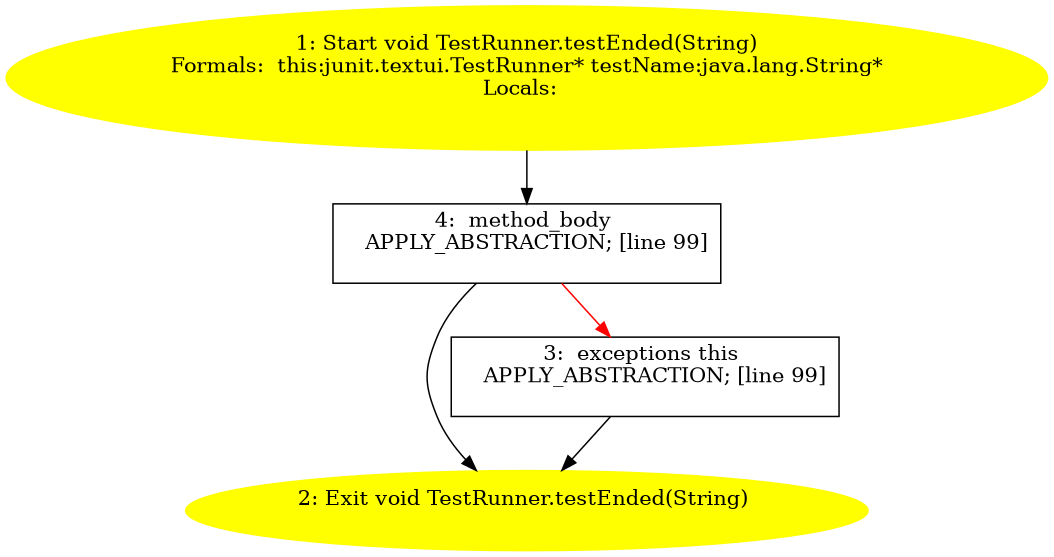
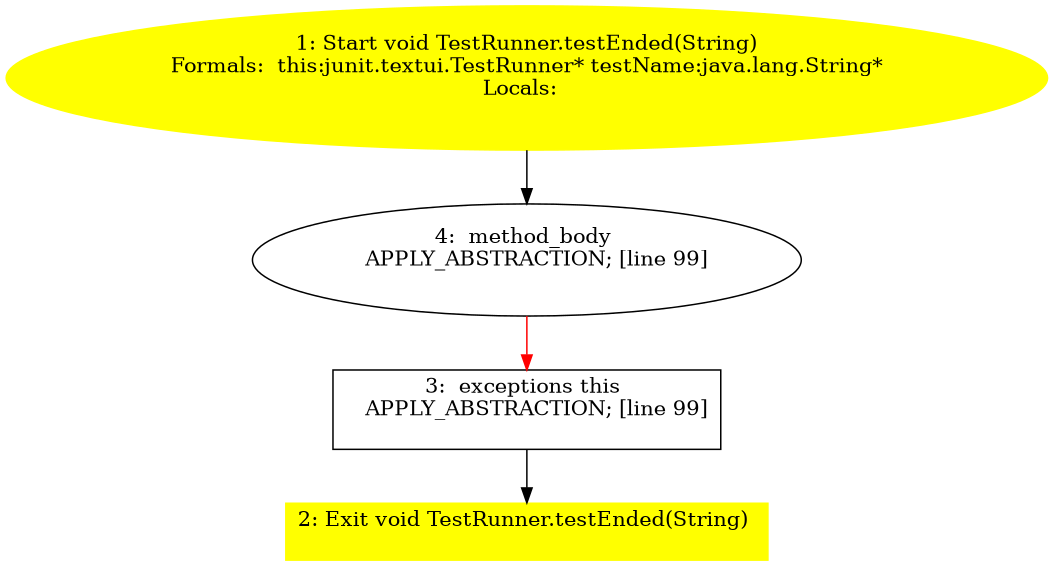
node "4:  method_body APPLY_ABSTRACTION; [line 99]": shape box -> ellipse
edge "4:  method_body APPLY_ABSTRACTION; [line 99]" -> "2: Exit void TestRunner.testEnded(String)": removed
node "2: Exit void TestRunner.testEnded(String)": shape ellipse -> box
